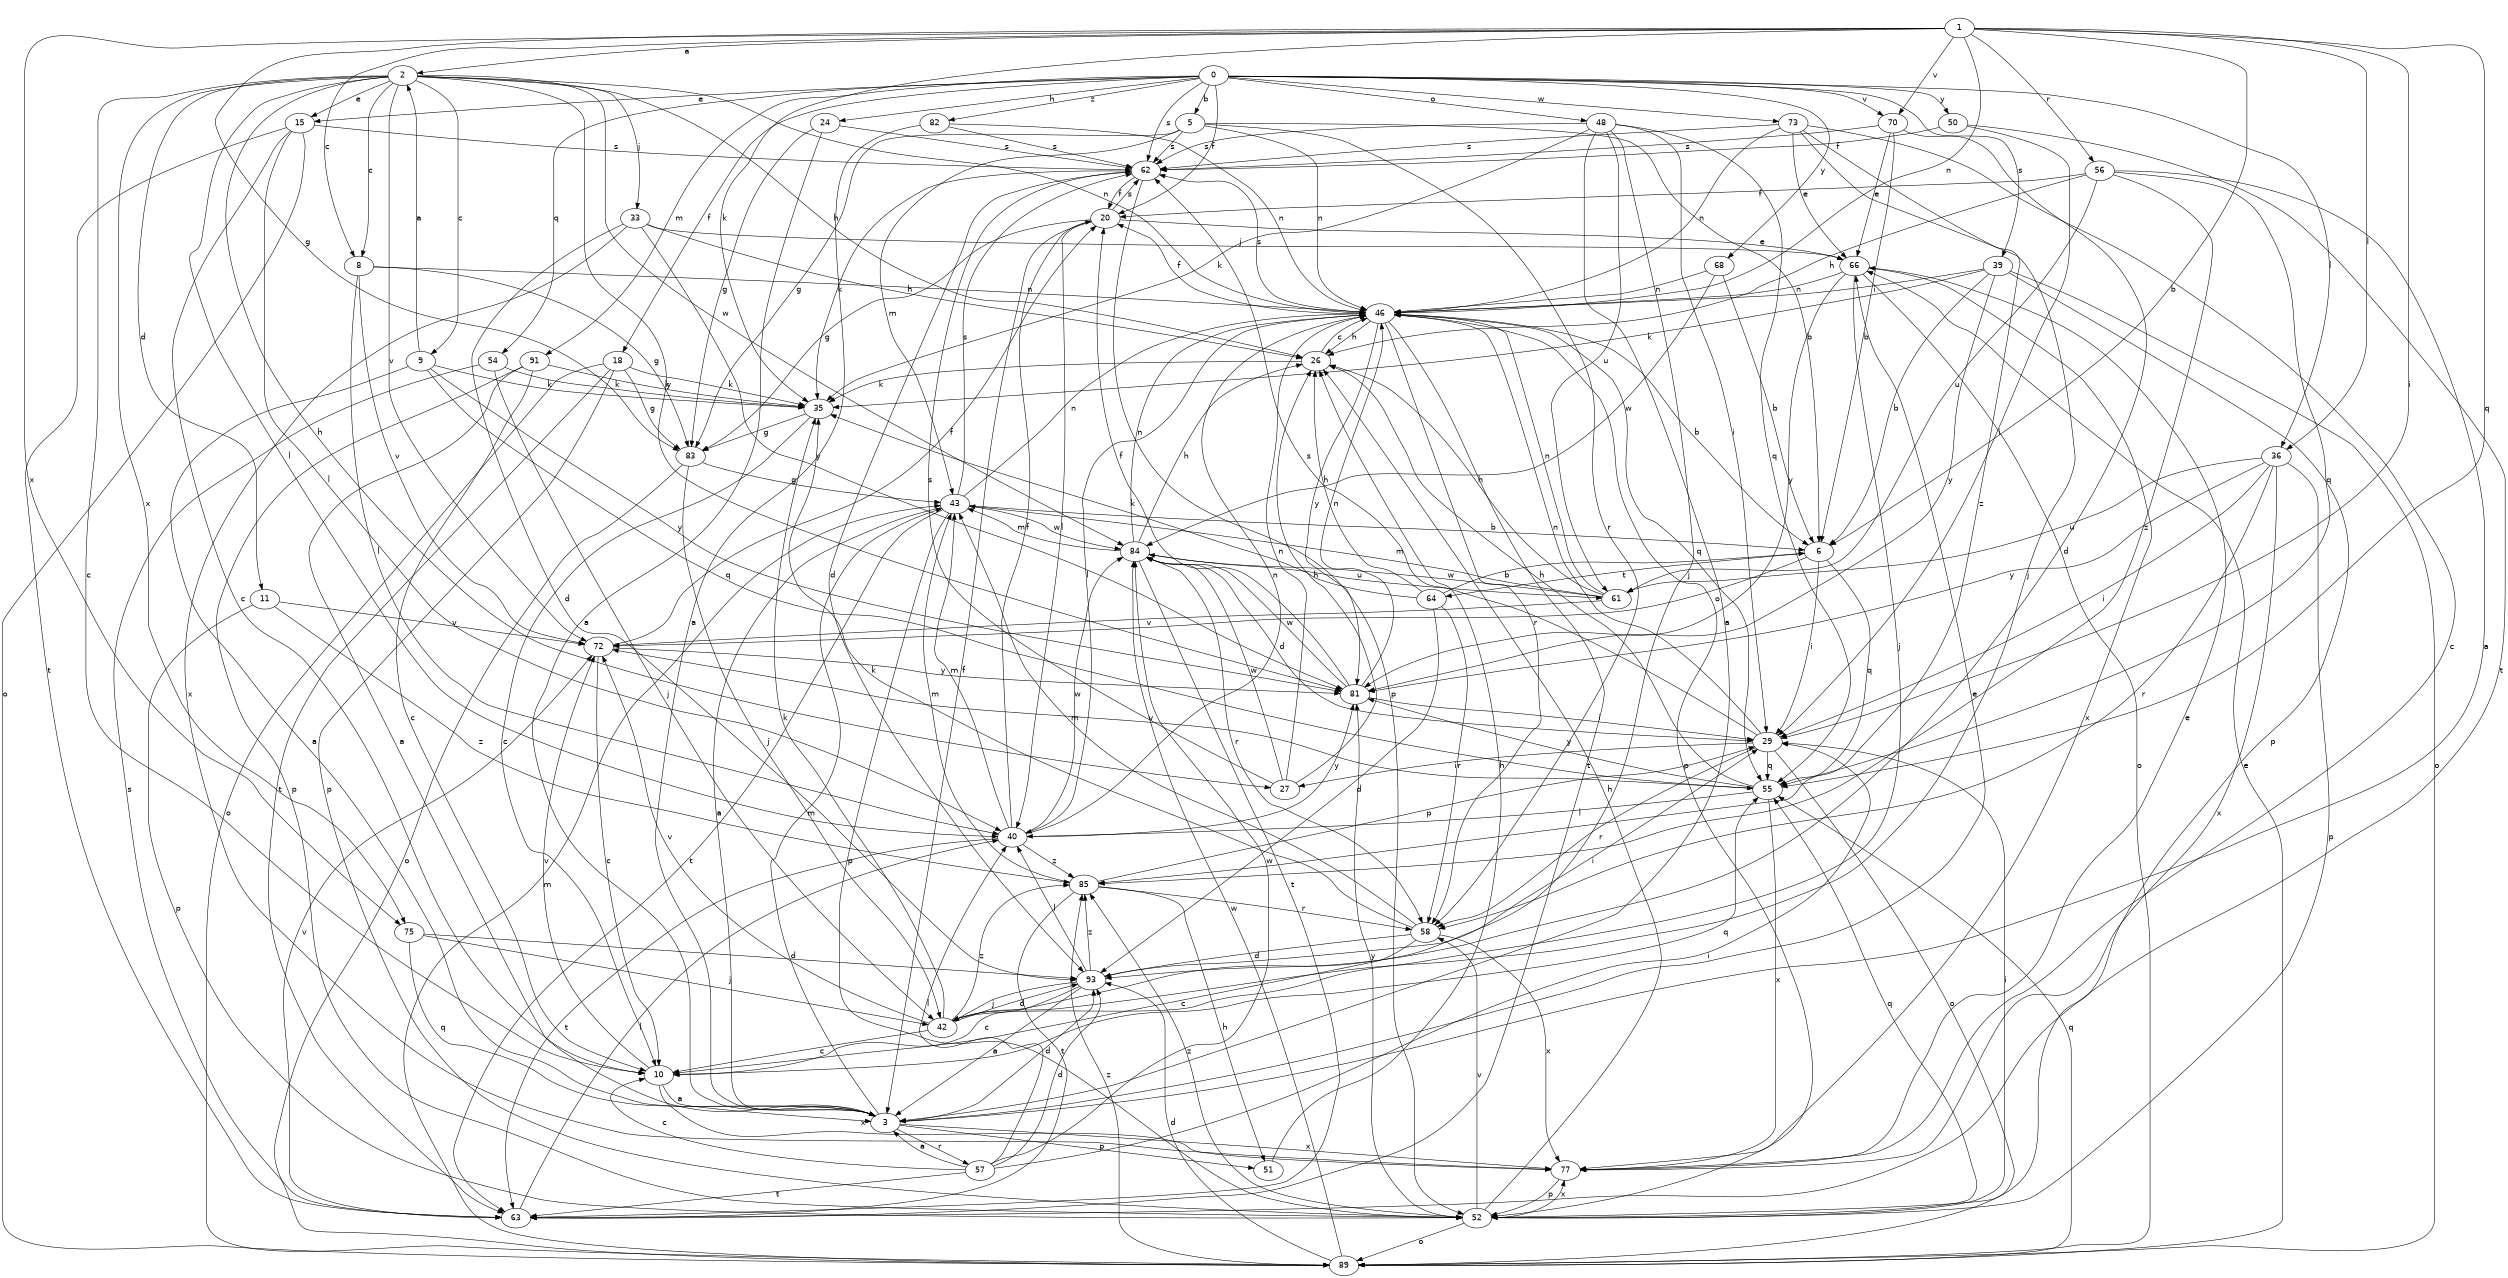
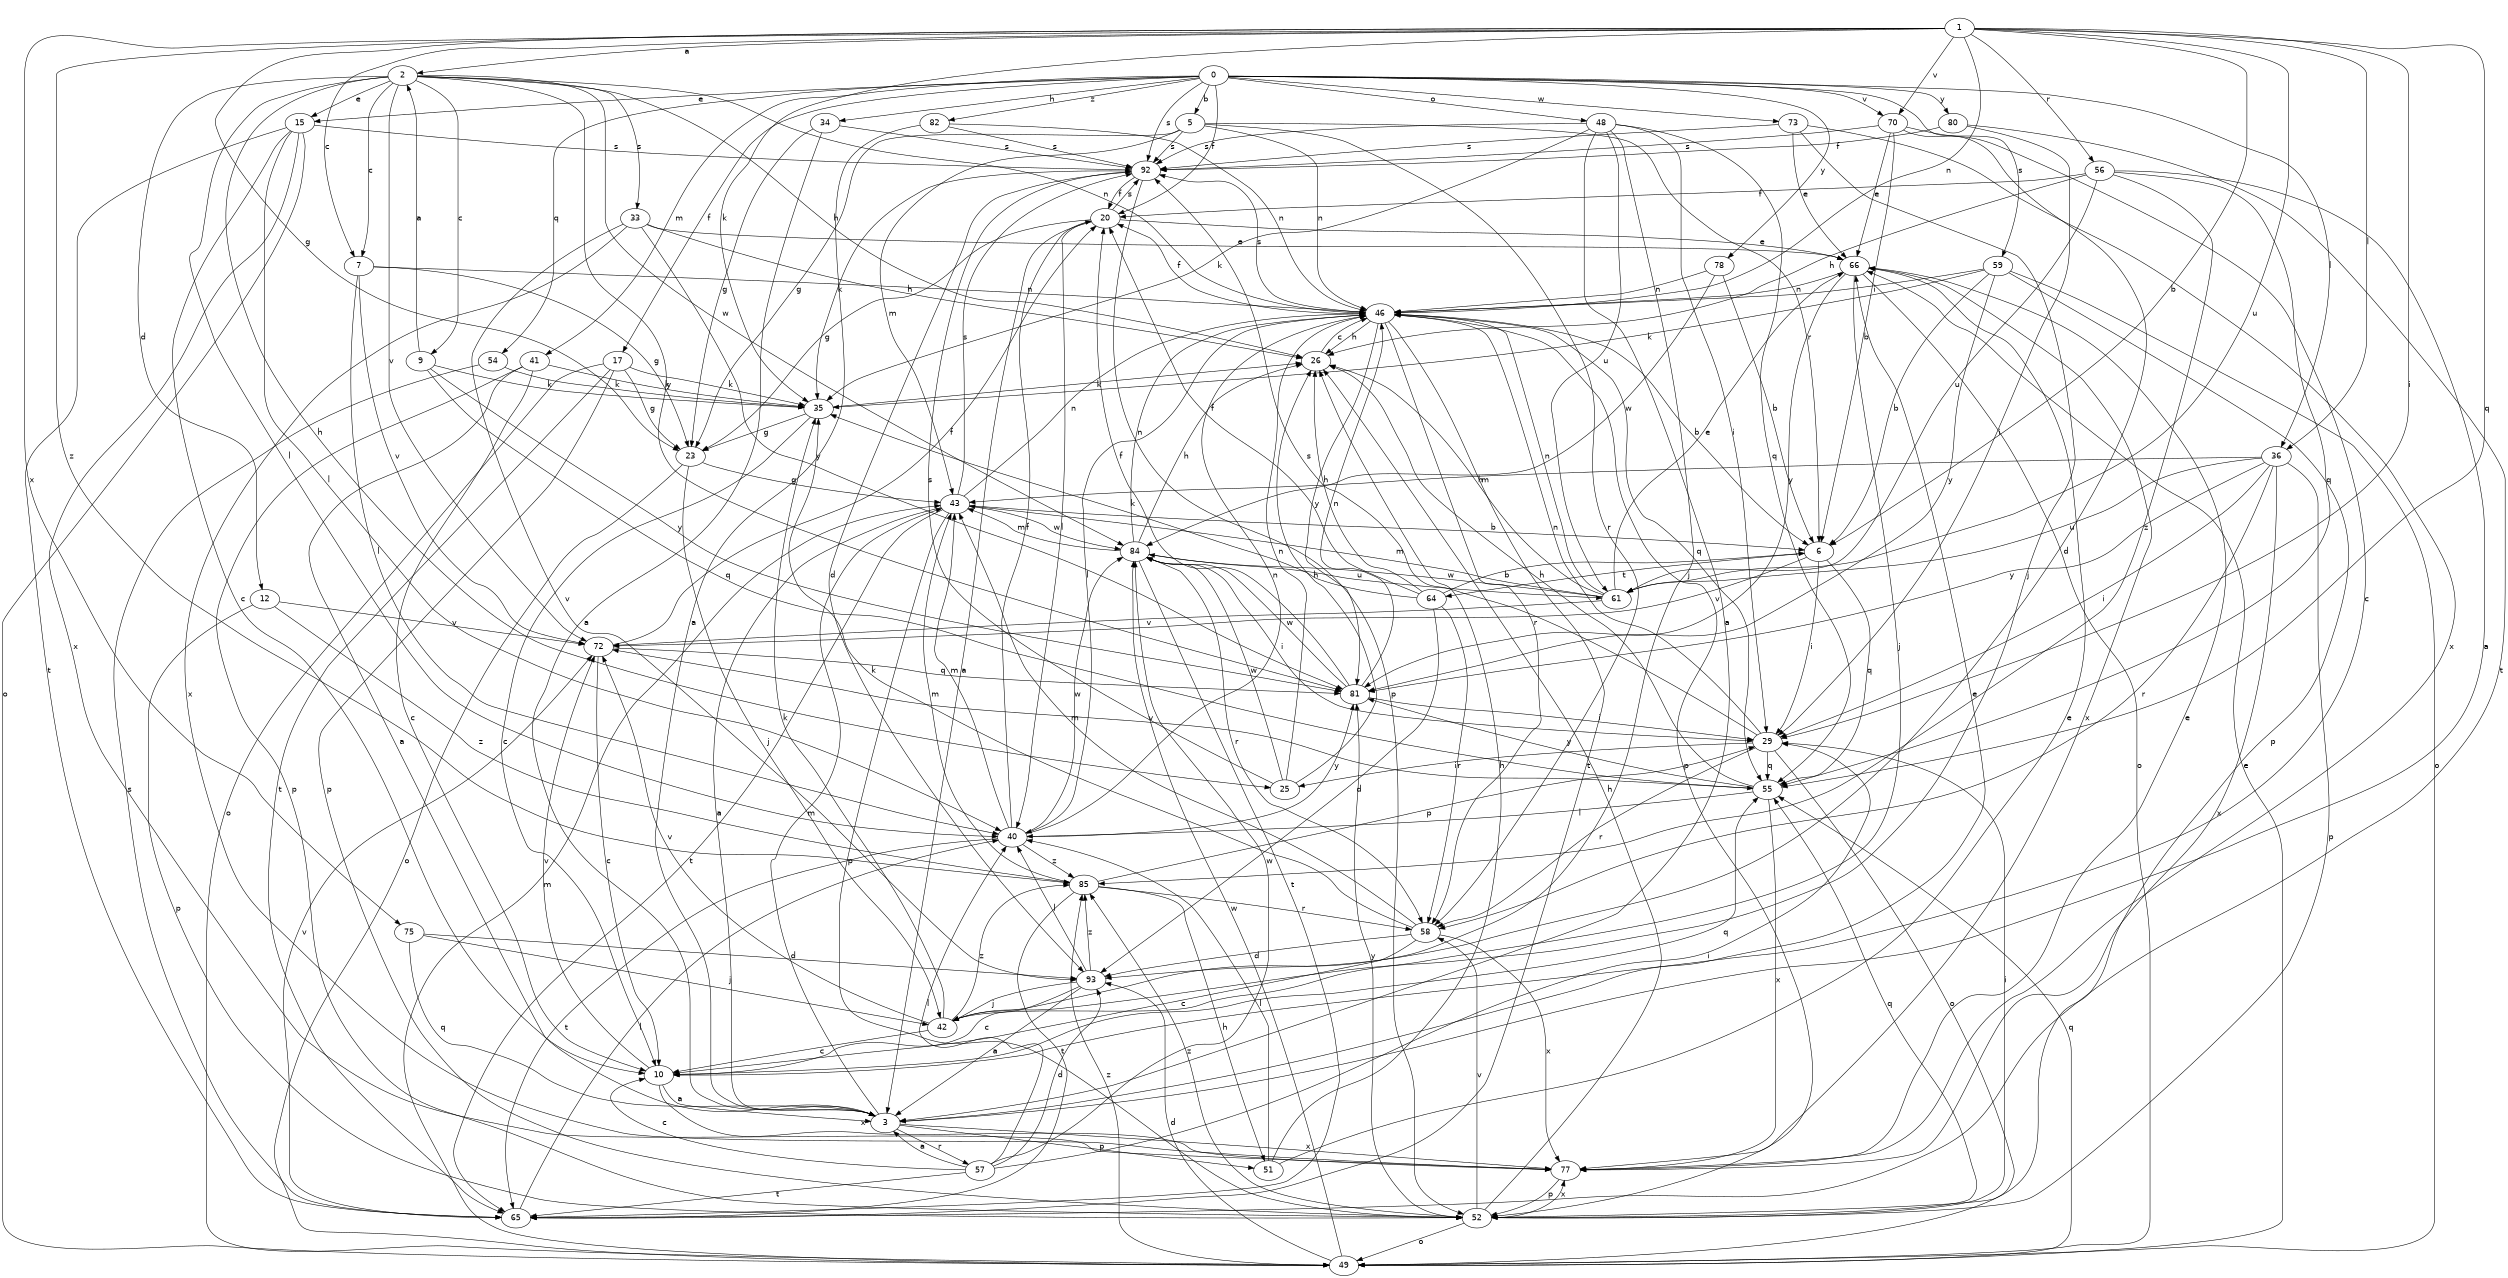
node "24": label "24" -> "34"
node "50": label "50" -> "80"
edge "2" -> "33": label "j" -> "s"
node "62": label "62" -> "92"
edge "33" -> "66": label "j" -> "e"
node "8": label "8" -> "7"
node "68": label "68" -> "78"
node "39": label "39" -> "59"
edge "73" -> "46": removed, label "n"
edge "5" -> "6": label "b" -> "r"
node "91": label "91" -> "41"
node "18": label "18" -> "17"
edge "26" -> "35": reversed
edge "1" -> "61": added, label "u"
edge "61" -> "66": added, label "e"
edge "64" -> "20": added, label "f"
edge "2" -> "75": removed, label "x"
node "83": label "83" -> "23"
edge "36" -> "43": added, label "m"
edge "2" -> "10": now "70" -> "10"
node "11": label "11" -> "12"
edge "33" -> "93": label "d" -> "v"
edge "6" -> "72": label "o" -> "v"
edge "84" -> "29": label "d" -> "i"
edge "73" -> "77": label "c" -> "x"
edge "72" -> "81": label "y" -> "q"
edge "20" -> "3": label "f" -> "a"
edge "54" -> "42": removed, label "j"
edge "73" -> "85": now "1" -> "85"
node "27": label "27" -> "25"
edge "9" -> "3": removed, label "a"
edge "51" -> "66": added, label "e"
edge "93" -> "29": removed, label "i"
edge "51" -> "40": added, label "l"
edge "42" -> "93": removed, label "d"
edge "3" -> "93": removed, label "d"
edge "15" -> "77": added, label "x"
node "63": label "63" -> "65"
node "89": label "89" -> "49"
